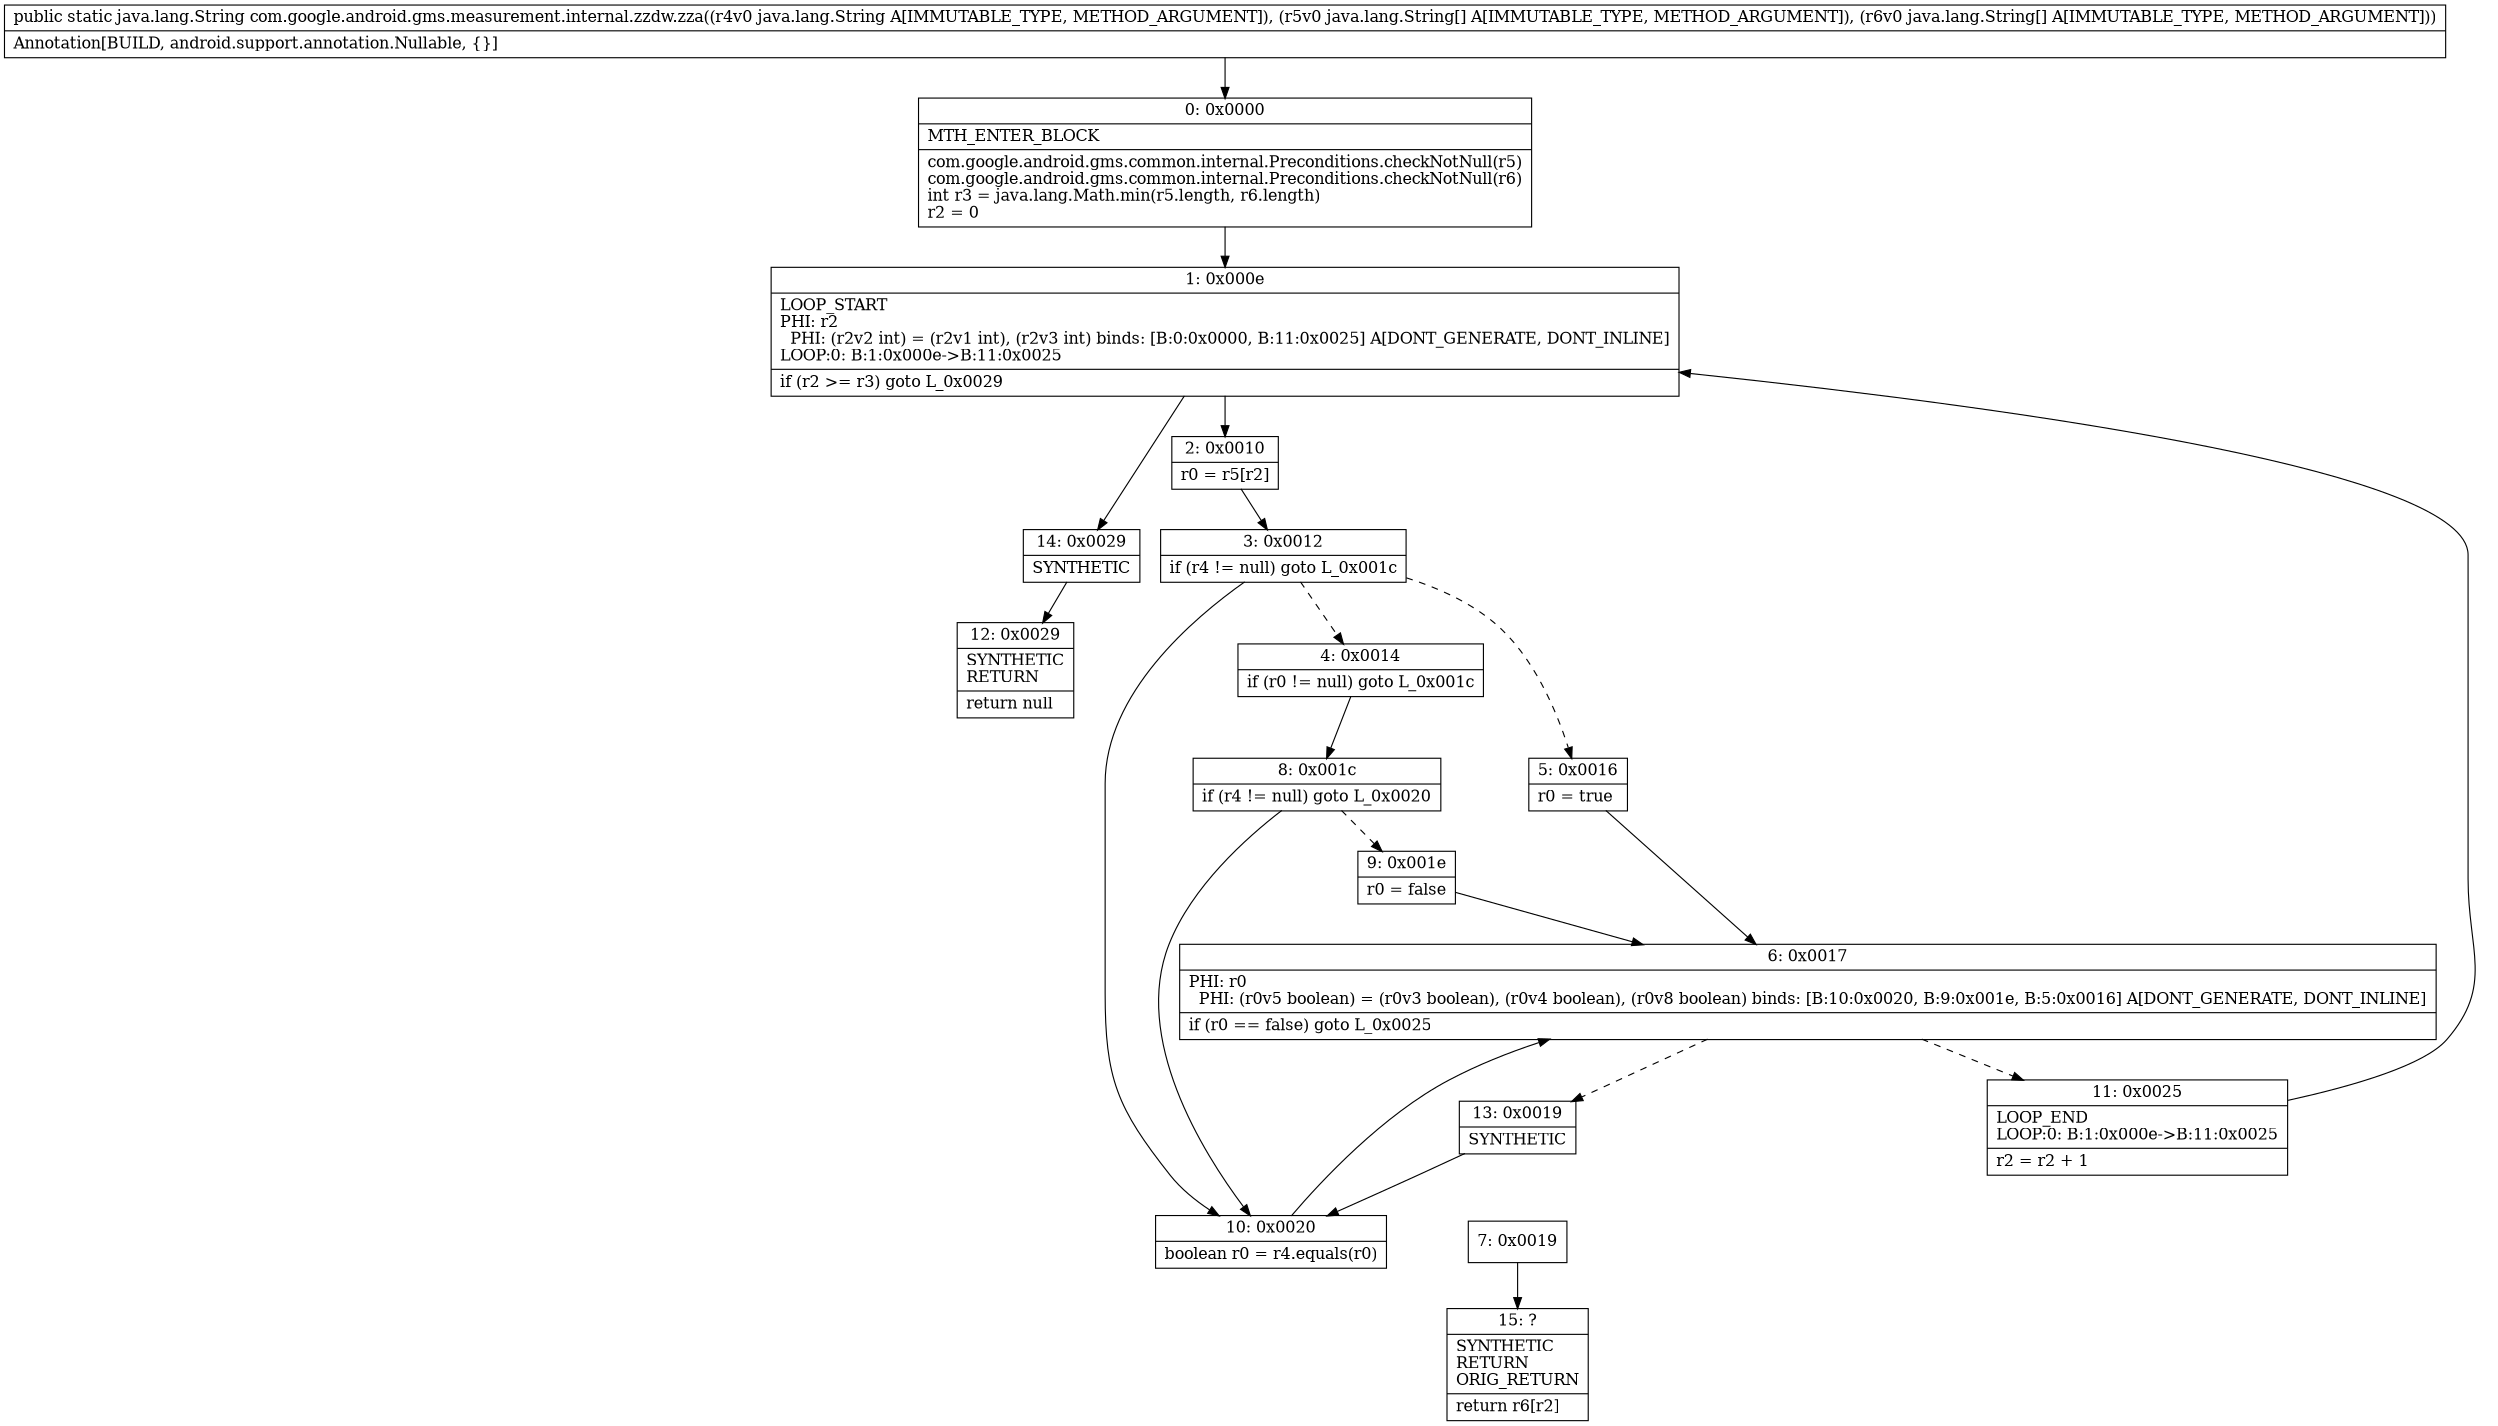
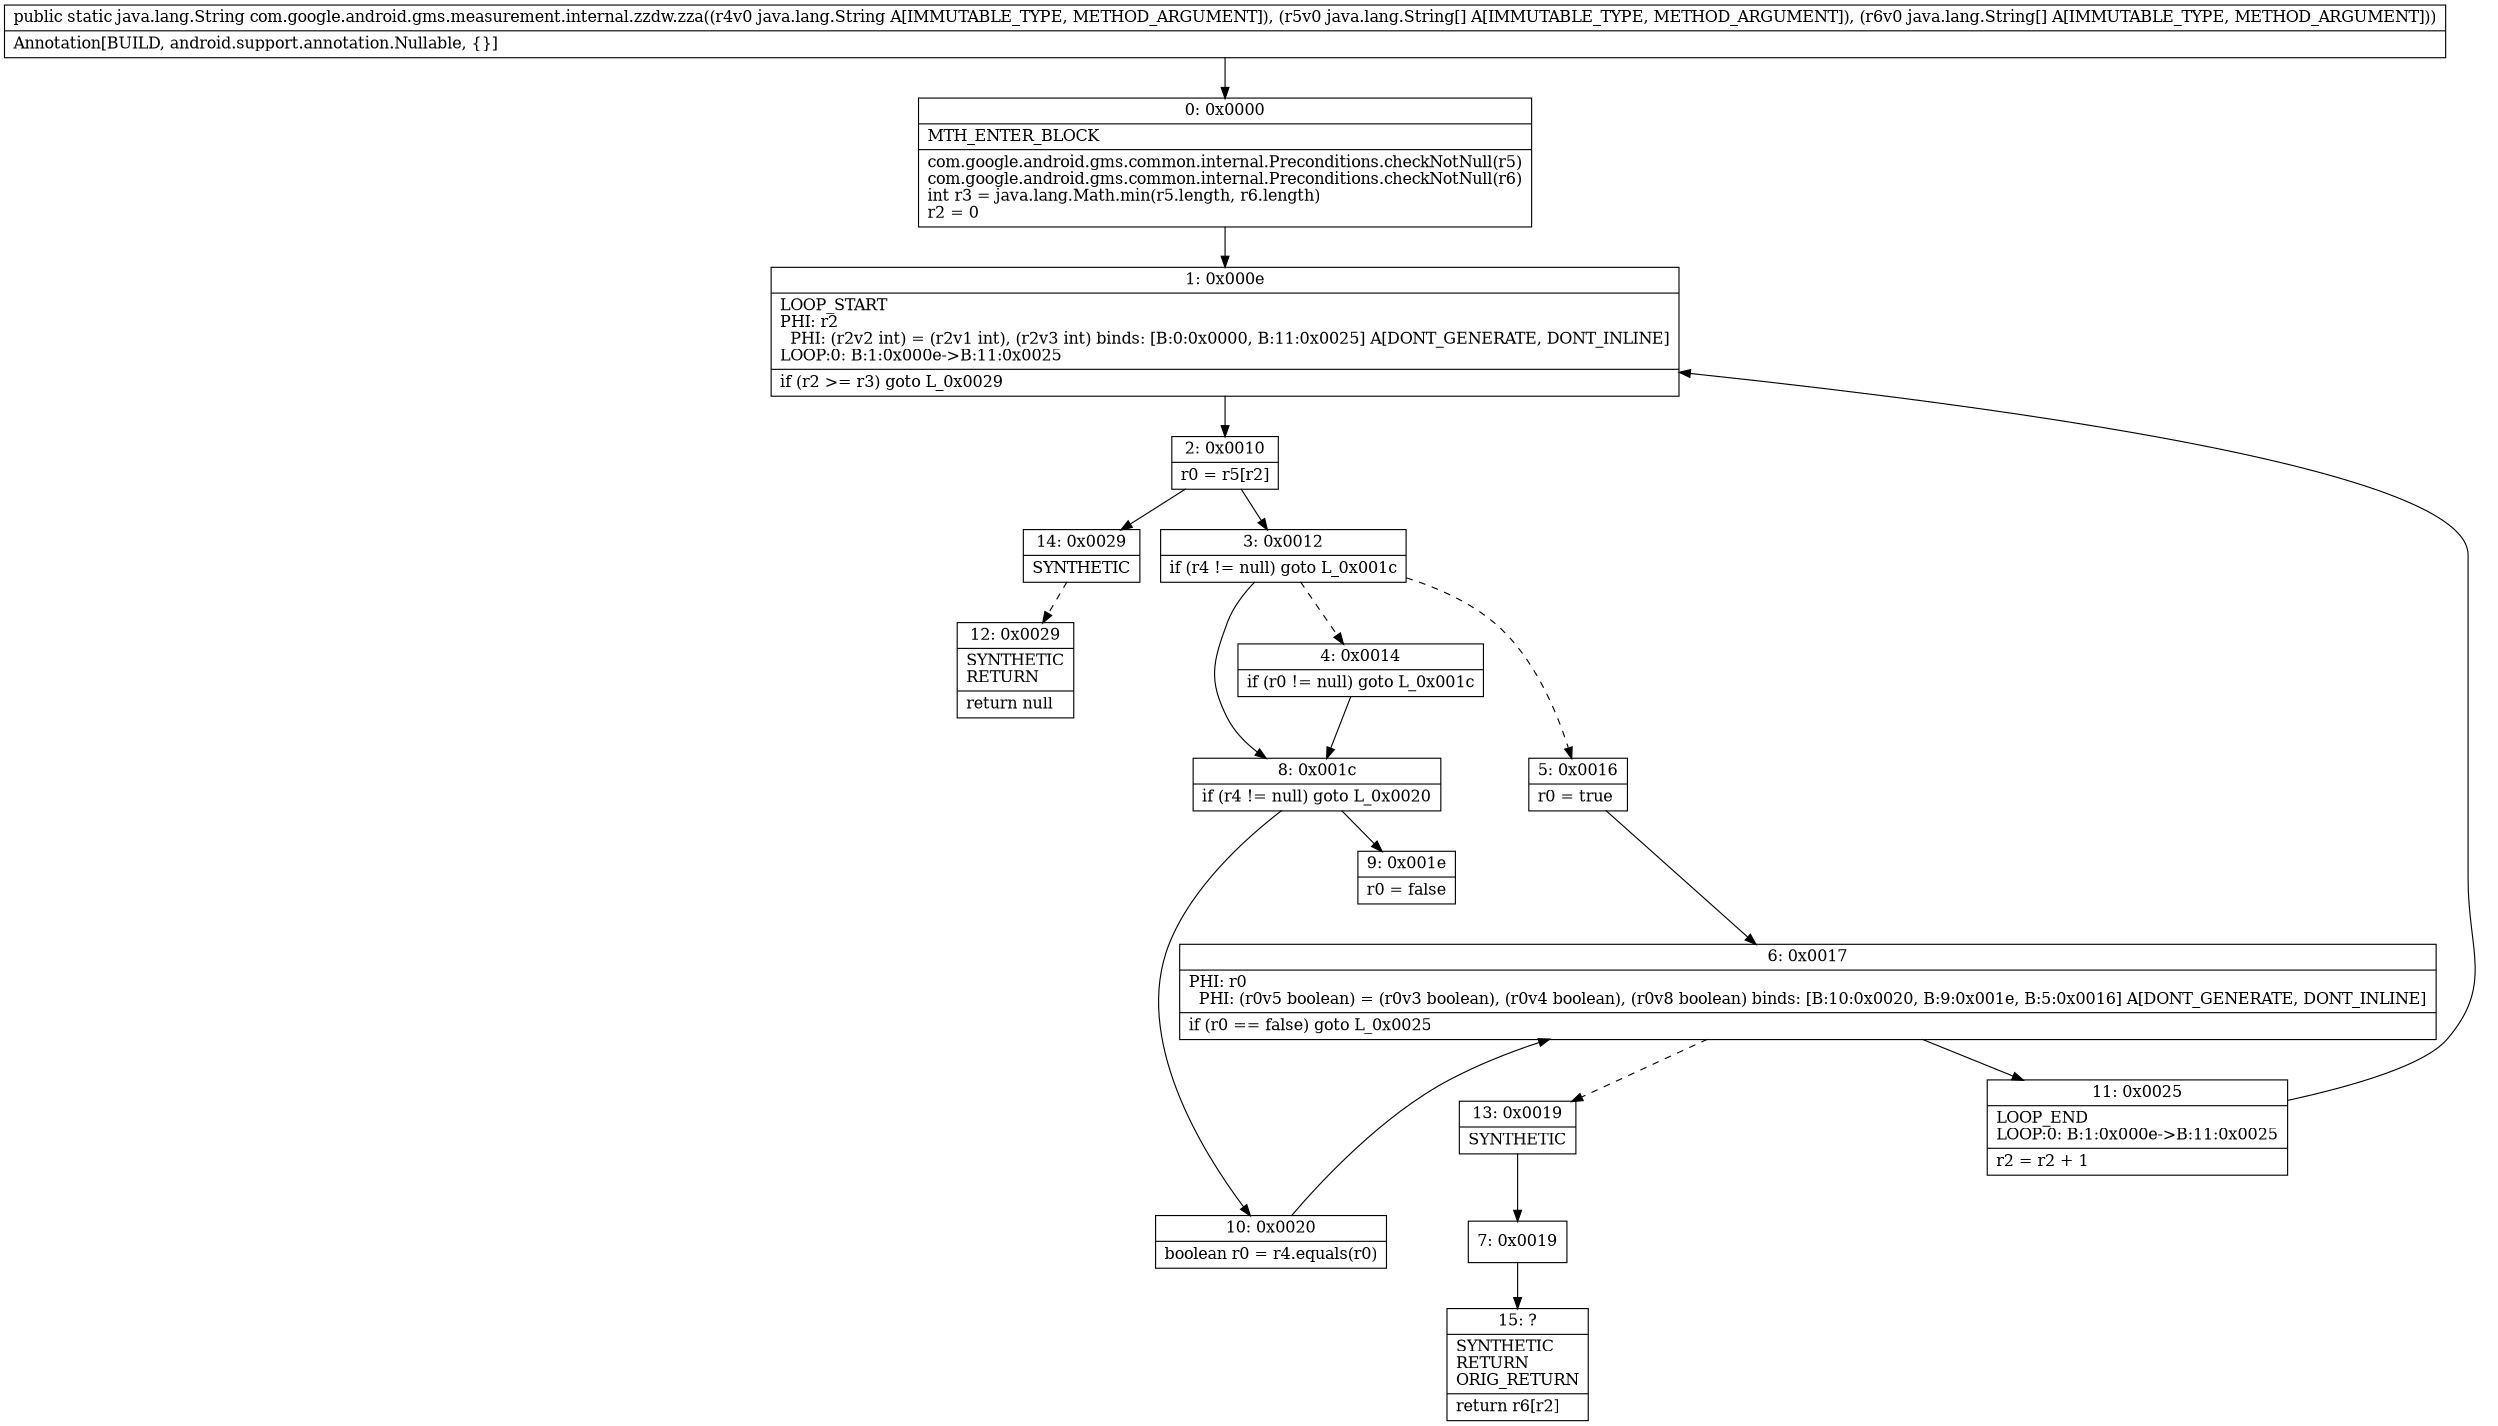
edge "1: 0x000e" -> "14: 0x0029": now "2: 0x0010" -> "14: 0x0029"
edge "14: 0x0029" -> "12: 0x0029": style solid -> dashed
edge "8: 0x001c" -> "9: 0x001e": style dashed -> solid
edge "3: 0x0012" -> "10: 0x0020": now "3: 0x0012" -> "8: 0x001c"
edge "9: 0x001e" -> "6: 0x0017": removed
edge "6: 0x0017" -> "11: 0x0025": style dashed -> solid
edge "13: 0x0019" -> "10: 0x0020": now "13: 0x0019" -> "7: 0x0019"
